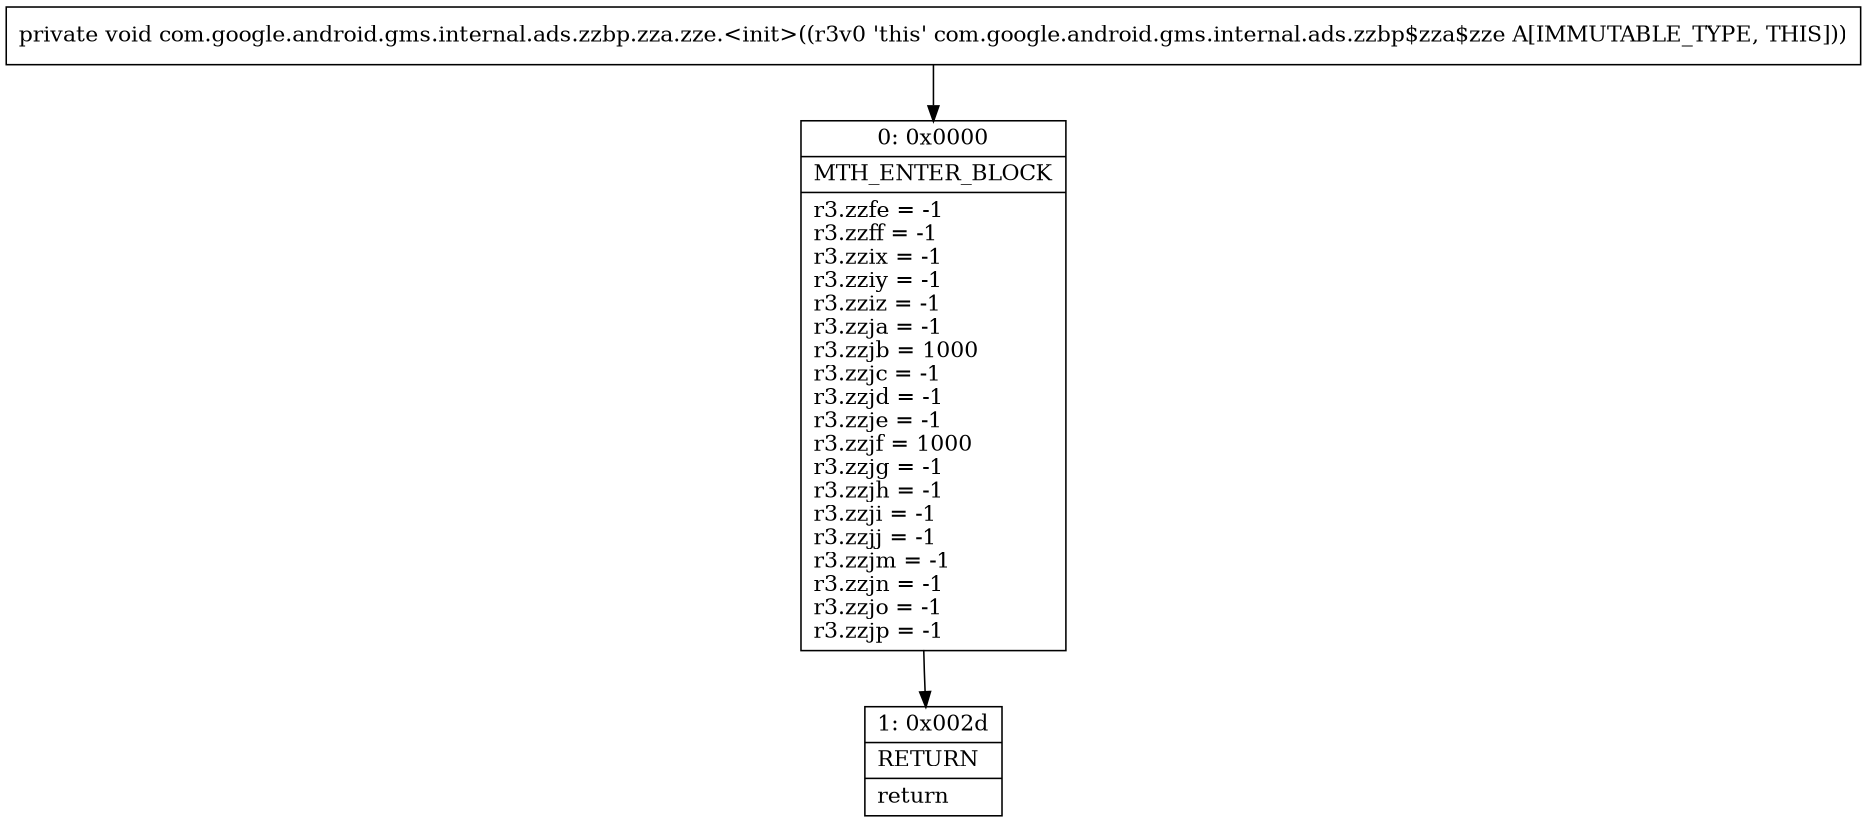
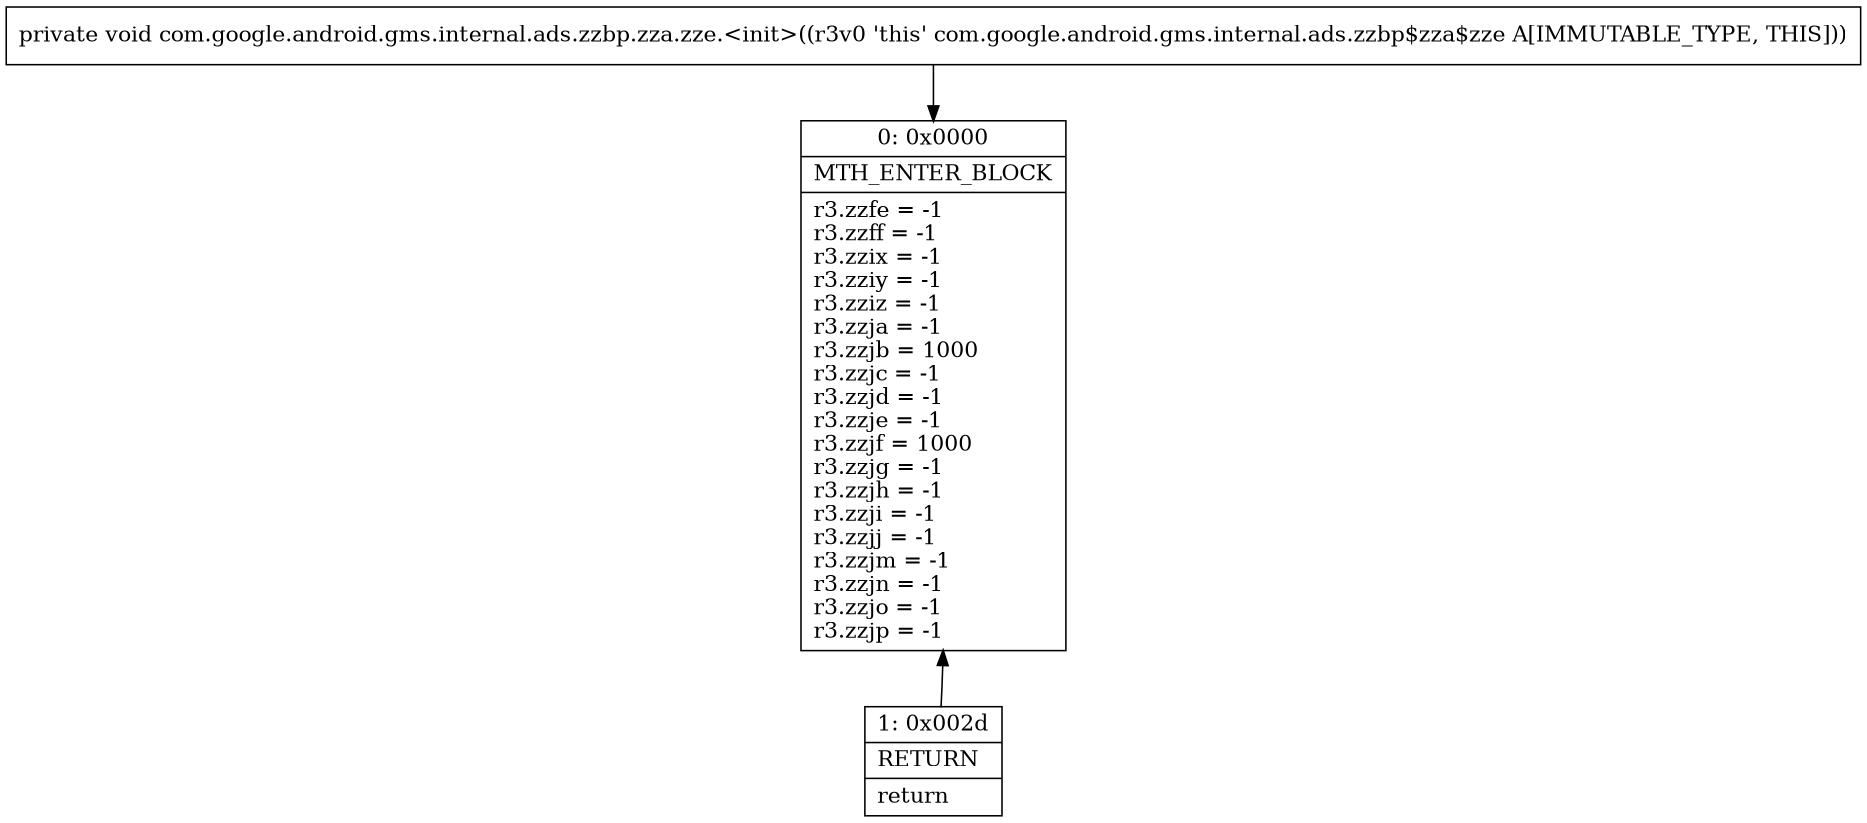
edge "0: 0x0000" -> "1: 0x002d": reversed
